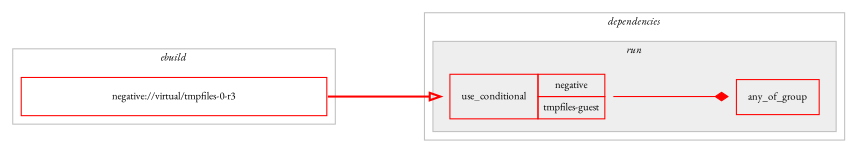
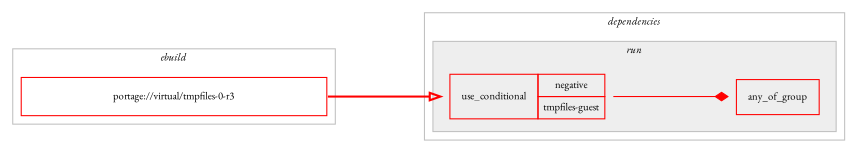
node "negative://virtual/tmpfiles-0-r3": label "negative://virtual/tmpfiles-0-r3" -> "portage://virtual/tmpfiles-0-r3"
